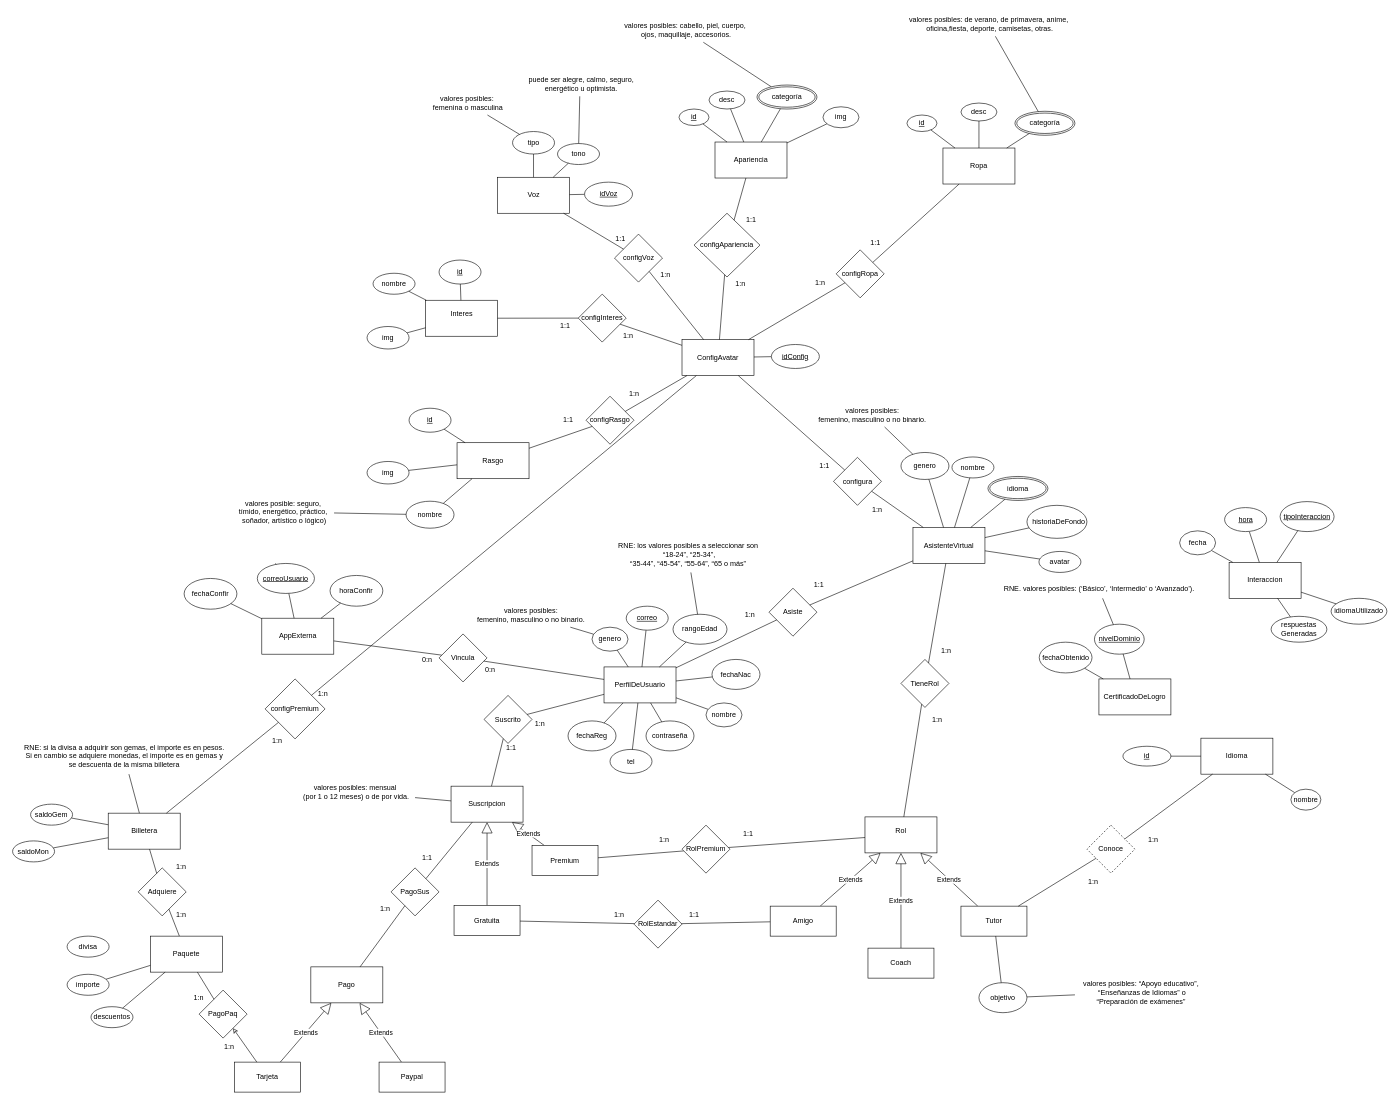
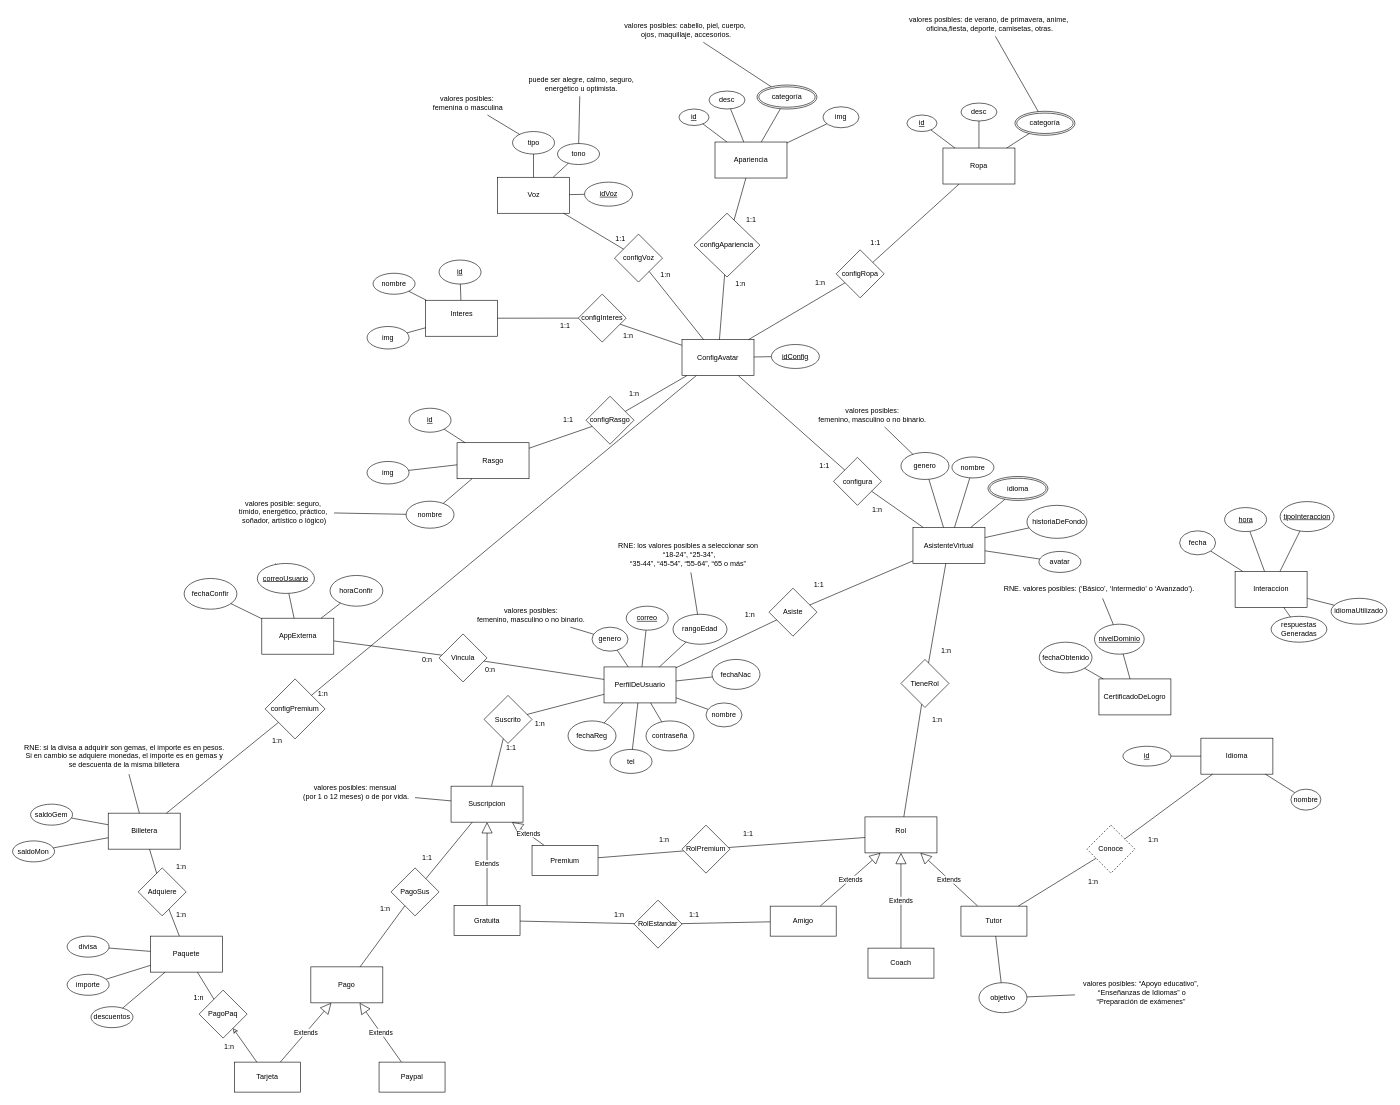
node "Interaccion": moved (1265, 580) -> (1271, 589)
edge "divisa" -- "Paquete": added
